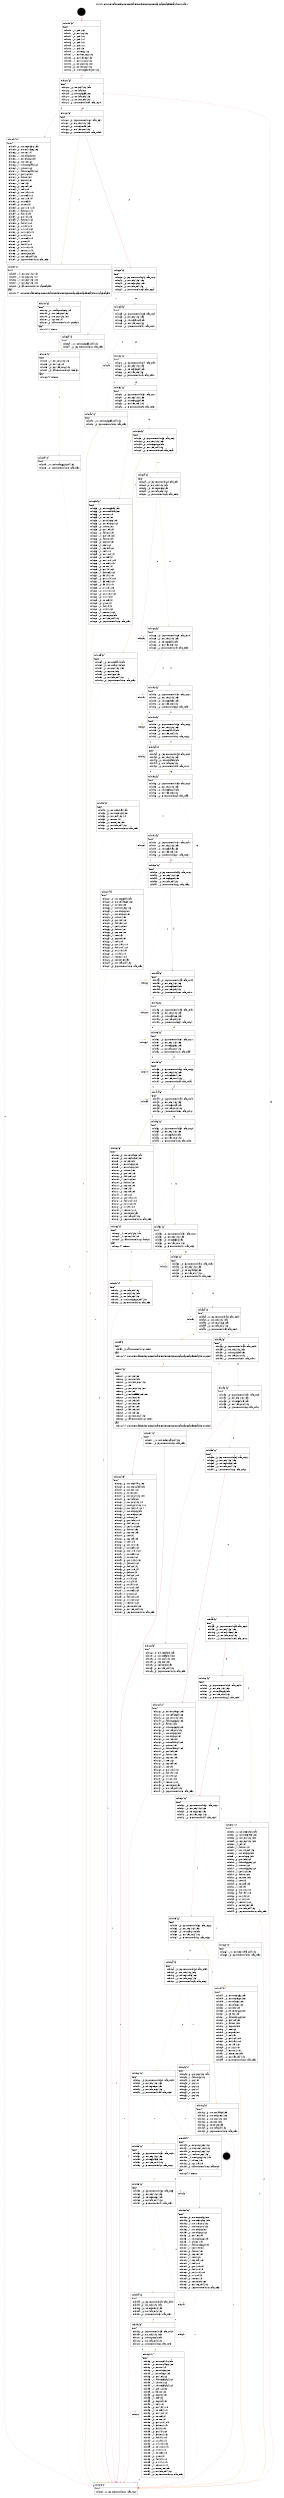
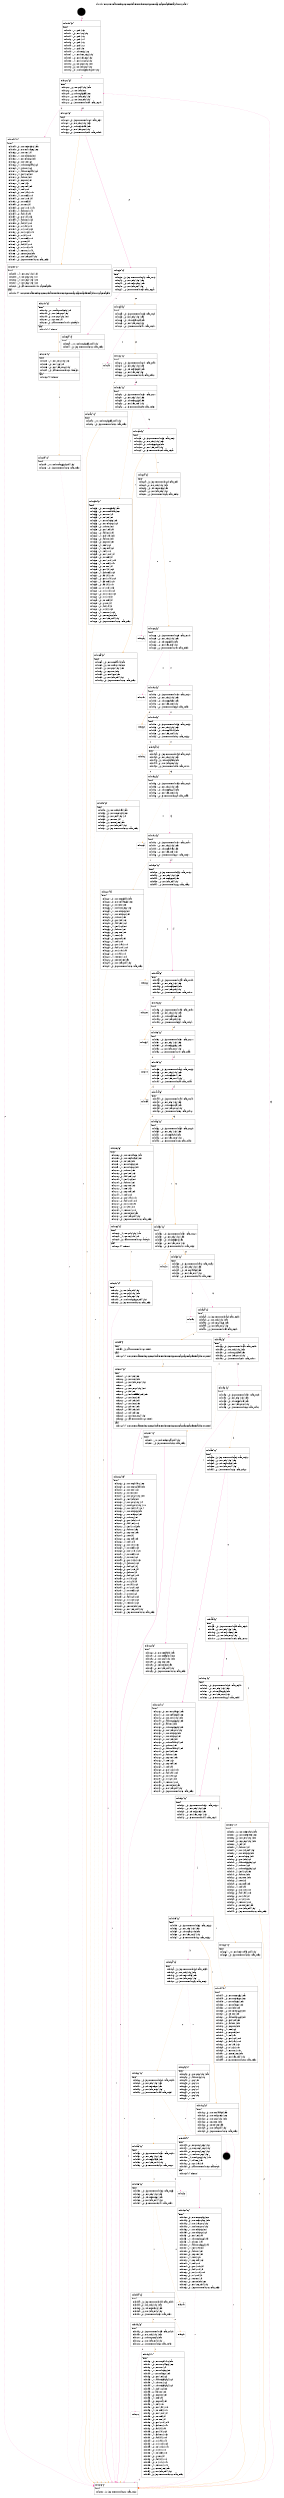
edge "0x401956 [28]" -> "0x40198e [28]": now "0x401956 [28]" -> "0x401972 [28]"
